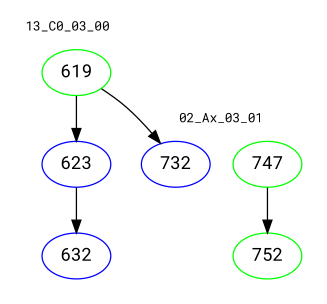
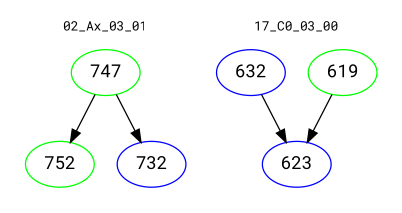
cluster "13_C0_03_00": label "13_C0_03_00" -> "17_C0_03_00"
edge "619" -> "732": now "747" -> "732"
edge "623" -> "632": reversed
